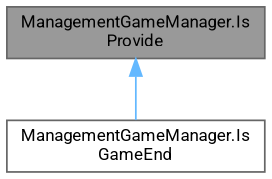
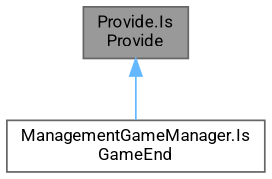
node "ManagementGameManager.Is Provide": label "ManagementGameManager.Is Provide" -> "Provide.Is Provide"
